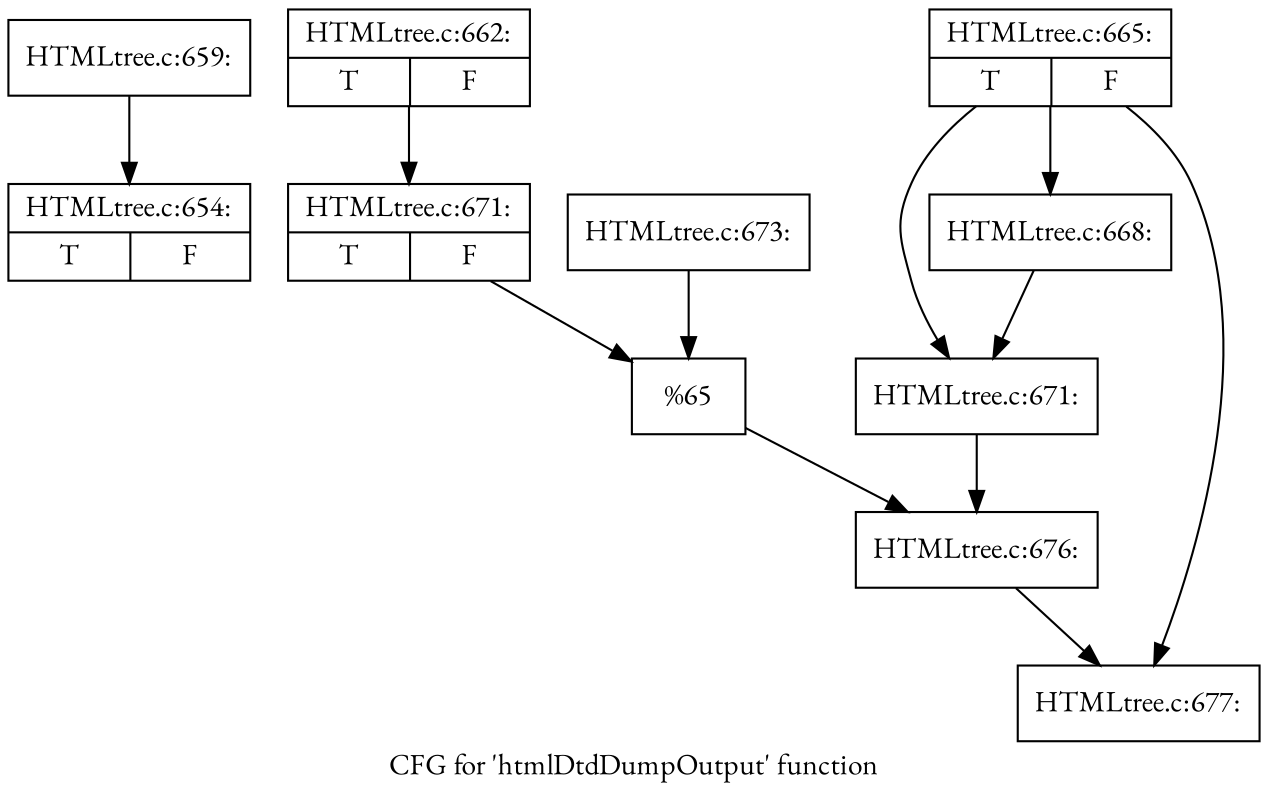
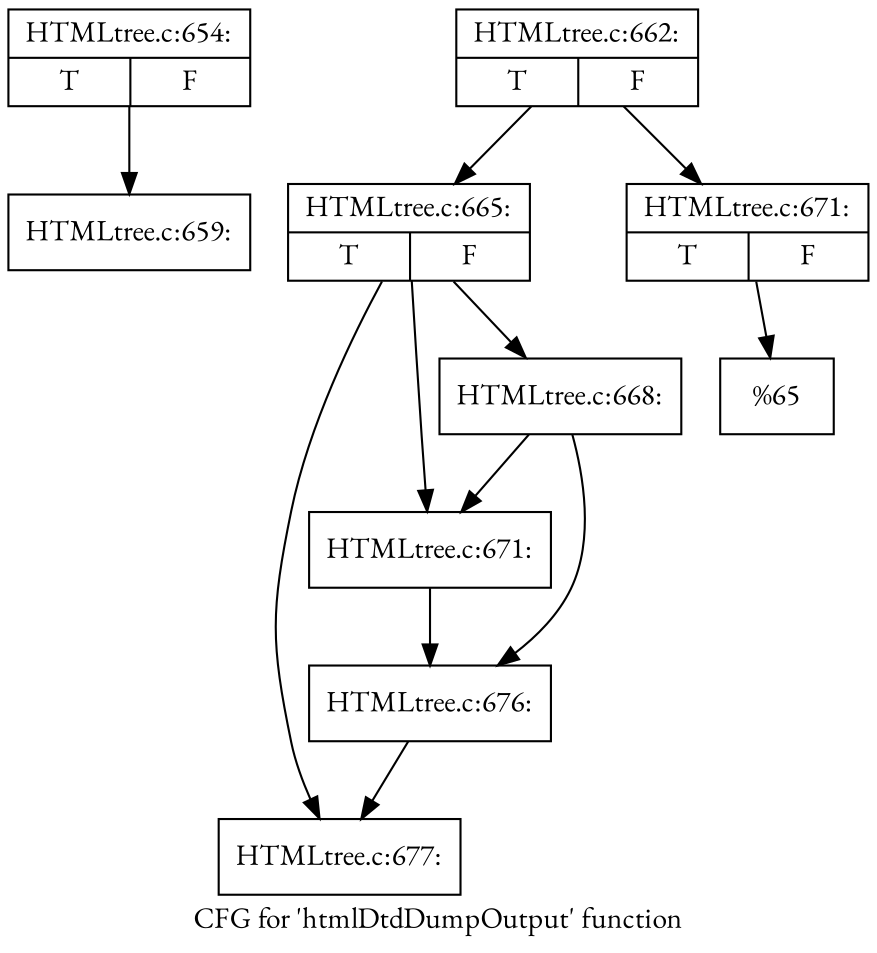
edge "HTMLtree.c:659:" -> "HTMLtree.c:654:": reversed
edge "HTMLtree.c:662:" -> "HTMLtree.c:665:": added
node "HTMLtree.c:673:": removed
edge "%65" -> "HTMLtree.c:676:": now "HTMLtree.c:668:" -> "HTMLtree.c:676:"
